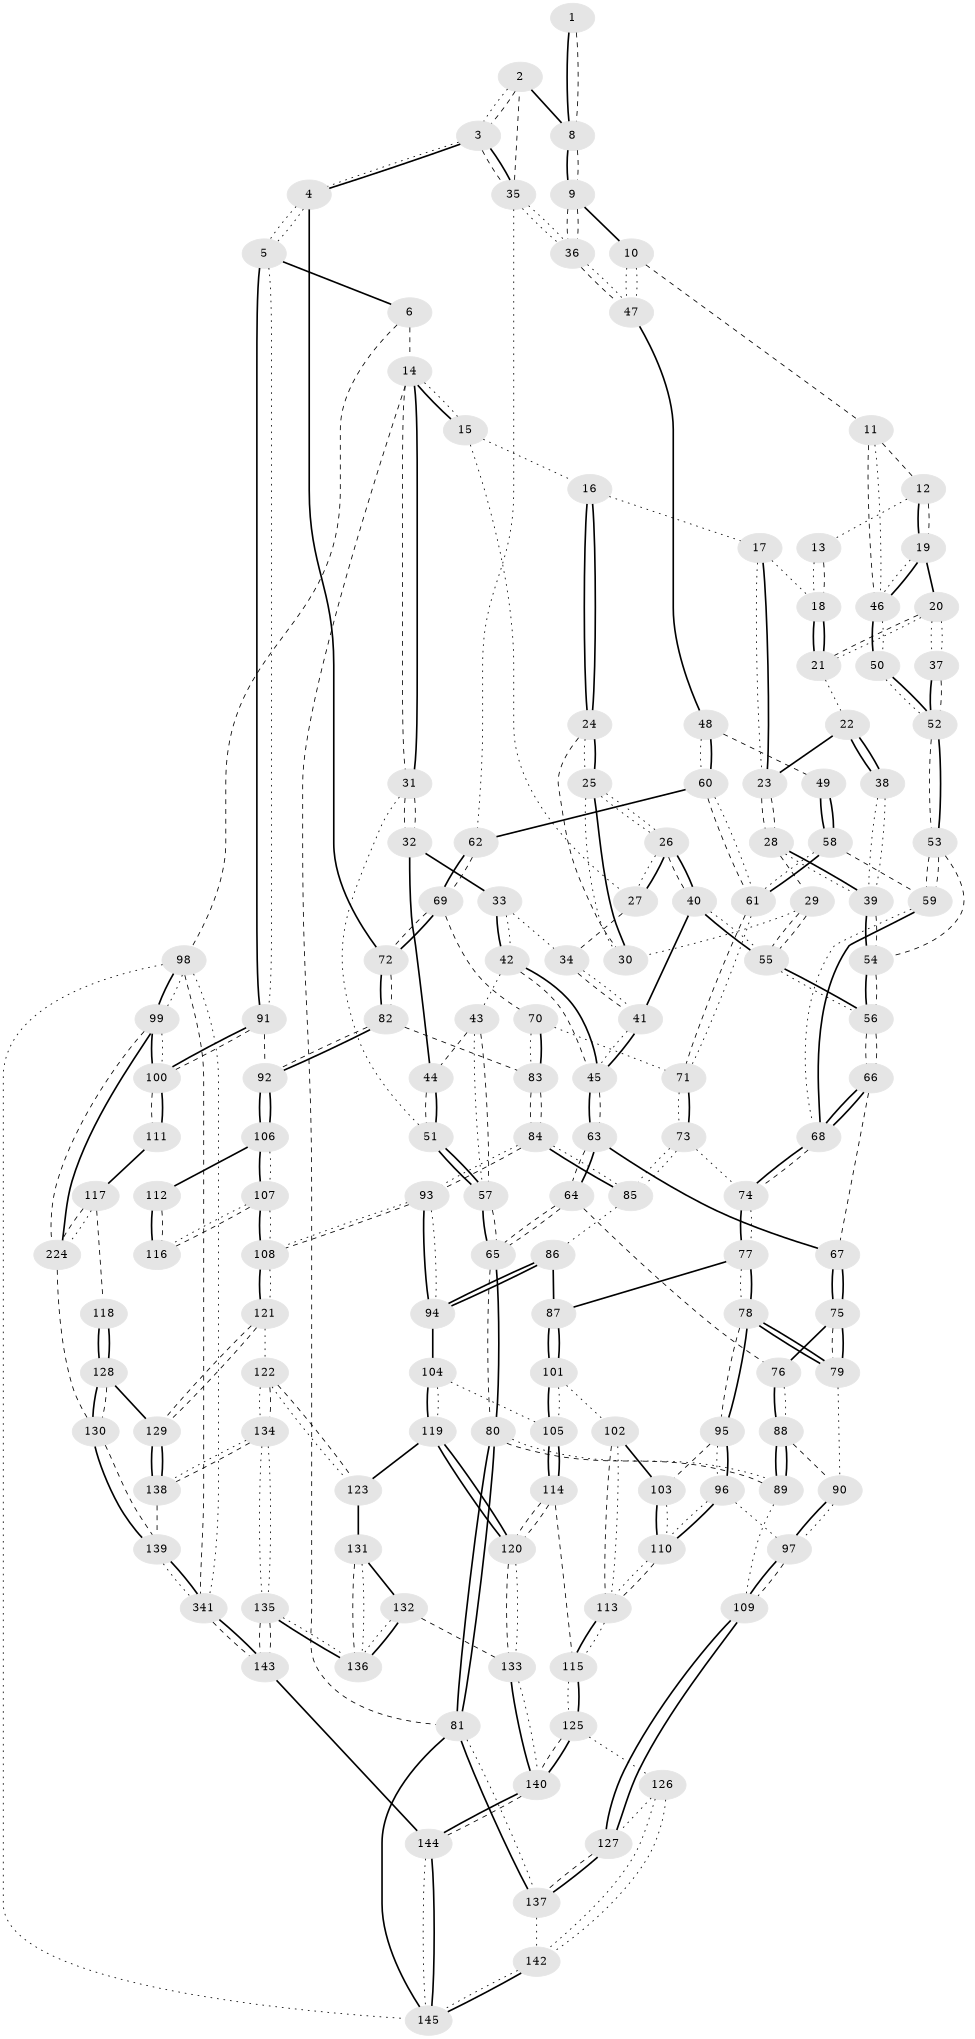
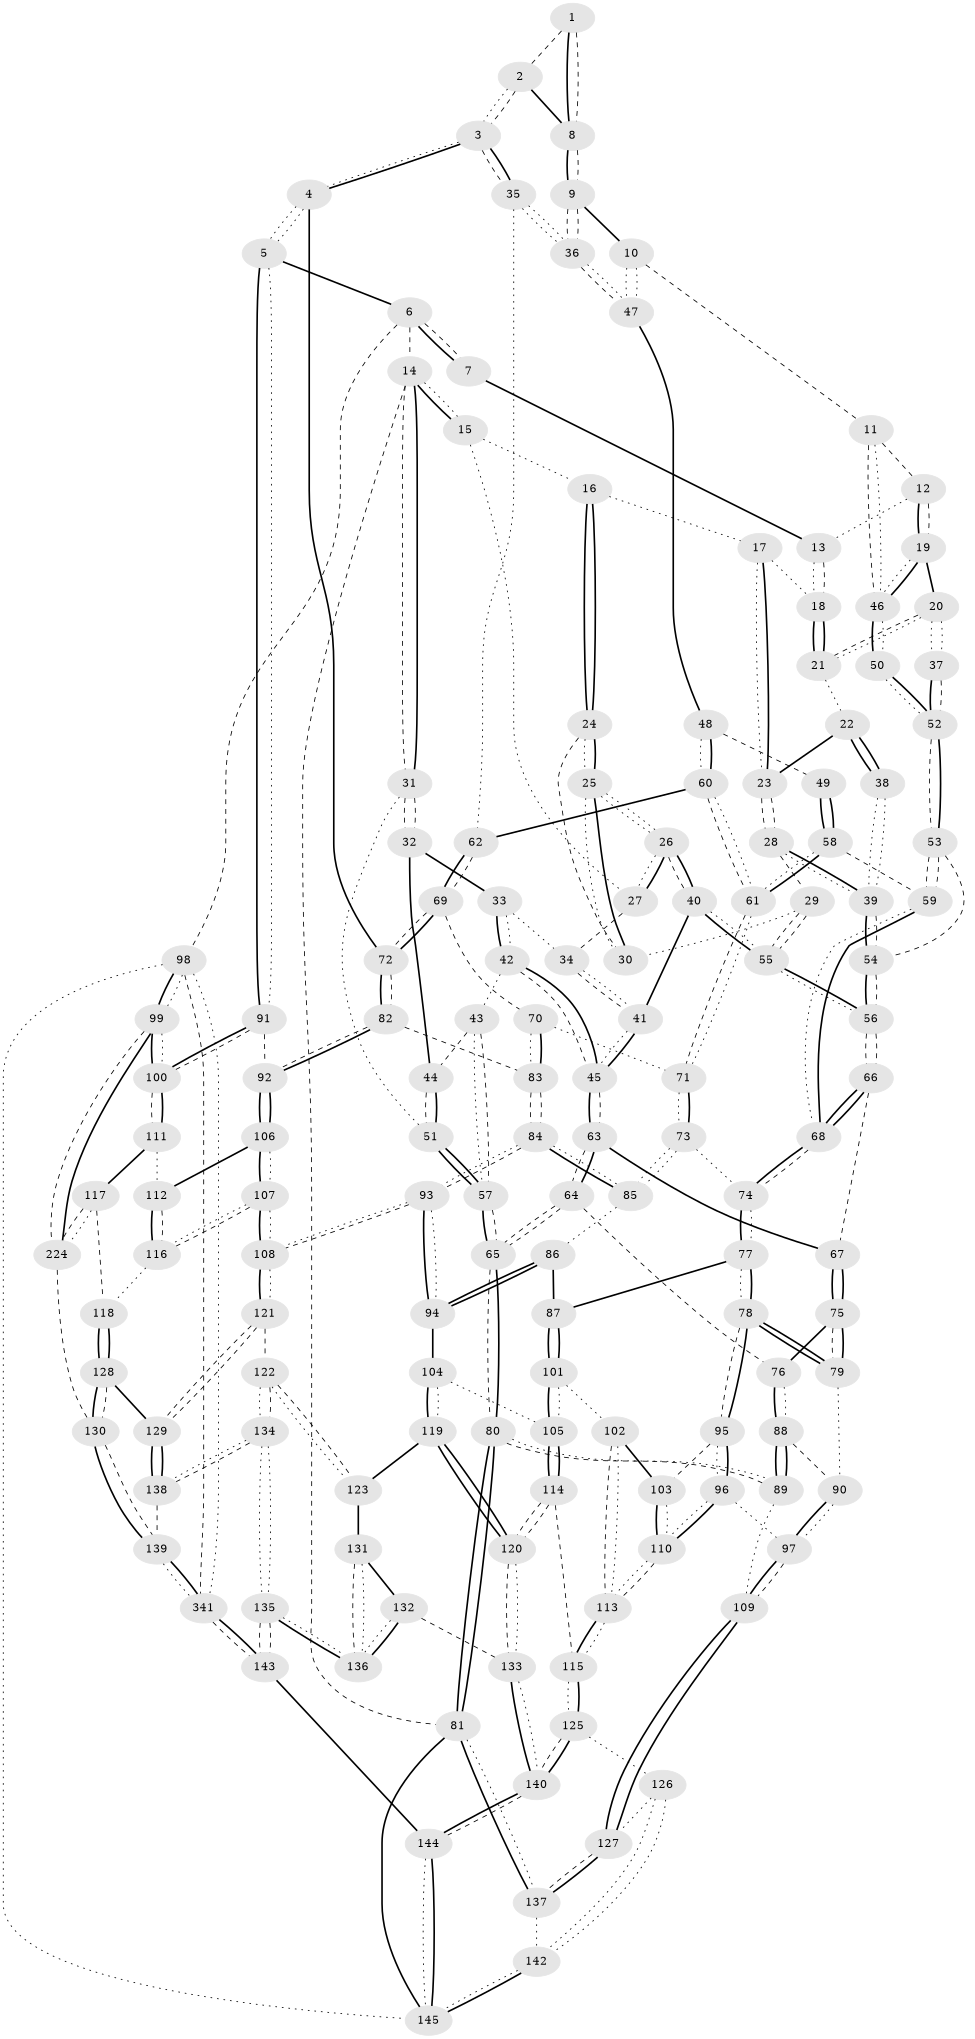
edge "2" -- "35": now "2" -- "1"
node "7": added
edge "111" -- "112": added
edge "116" -- "118": added
edge "121" -- "122": style dotted -> dashed
